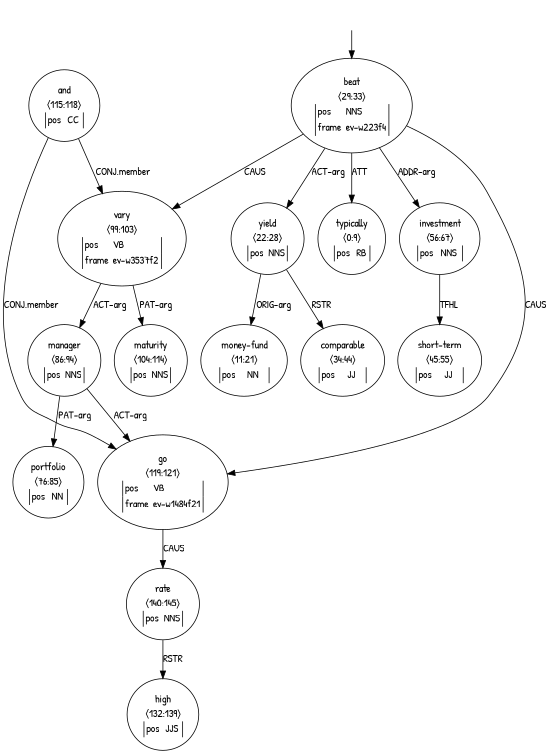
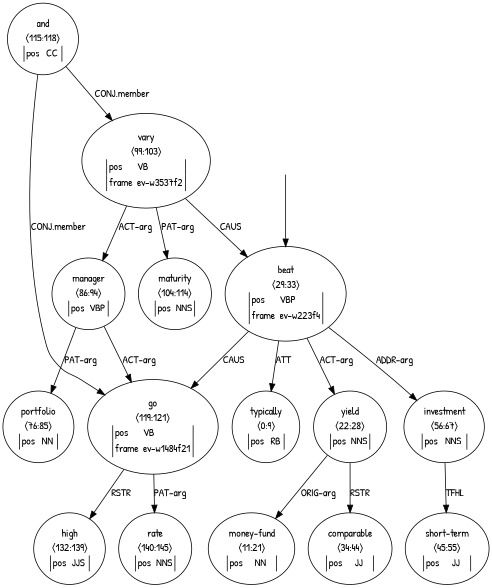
node "beat": text "NNS" -> "VBP"
edge "beat" -> "vary": reversed
node "manager": text "NNS" -> "VBP"
edge "go" -> "rate": label "CAUS" -> "PAT-arg"
edge "rate" -> "high": now "go" -> "high"
